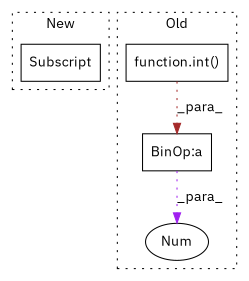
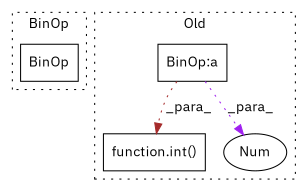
cluster "New": label "New" -> "BinOp"
node "Subscript": label "Subscript" -> "BinOp"
edge "function.int()" -> "BinOp:a": reversed
